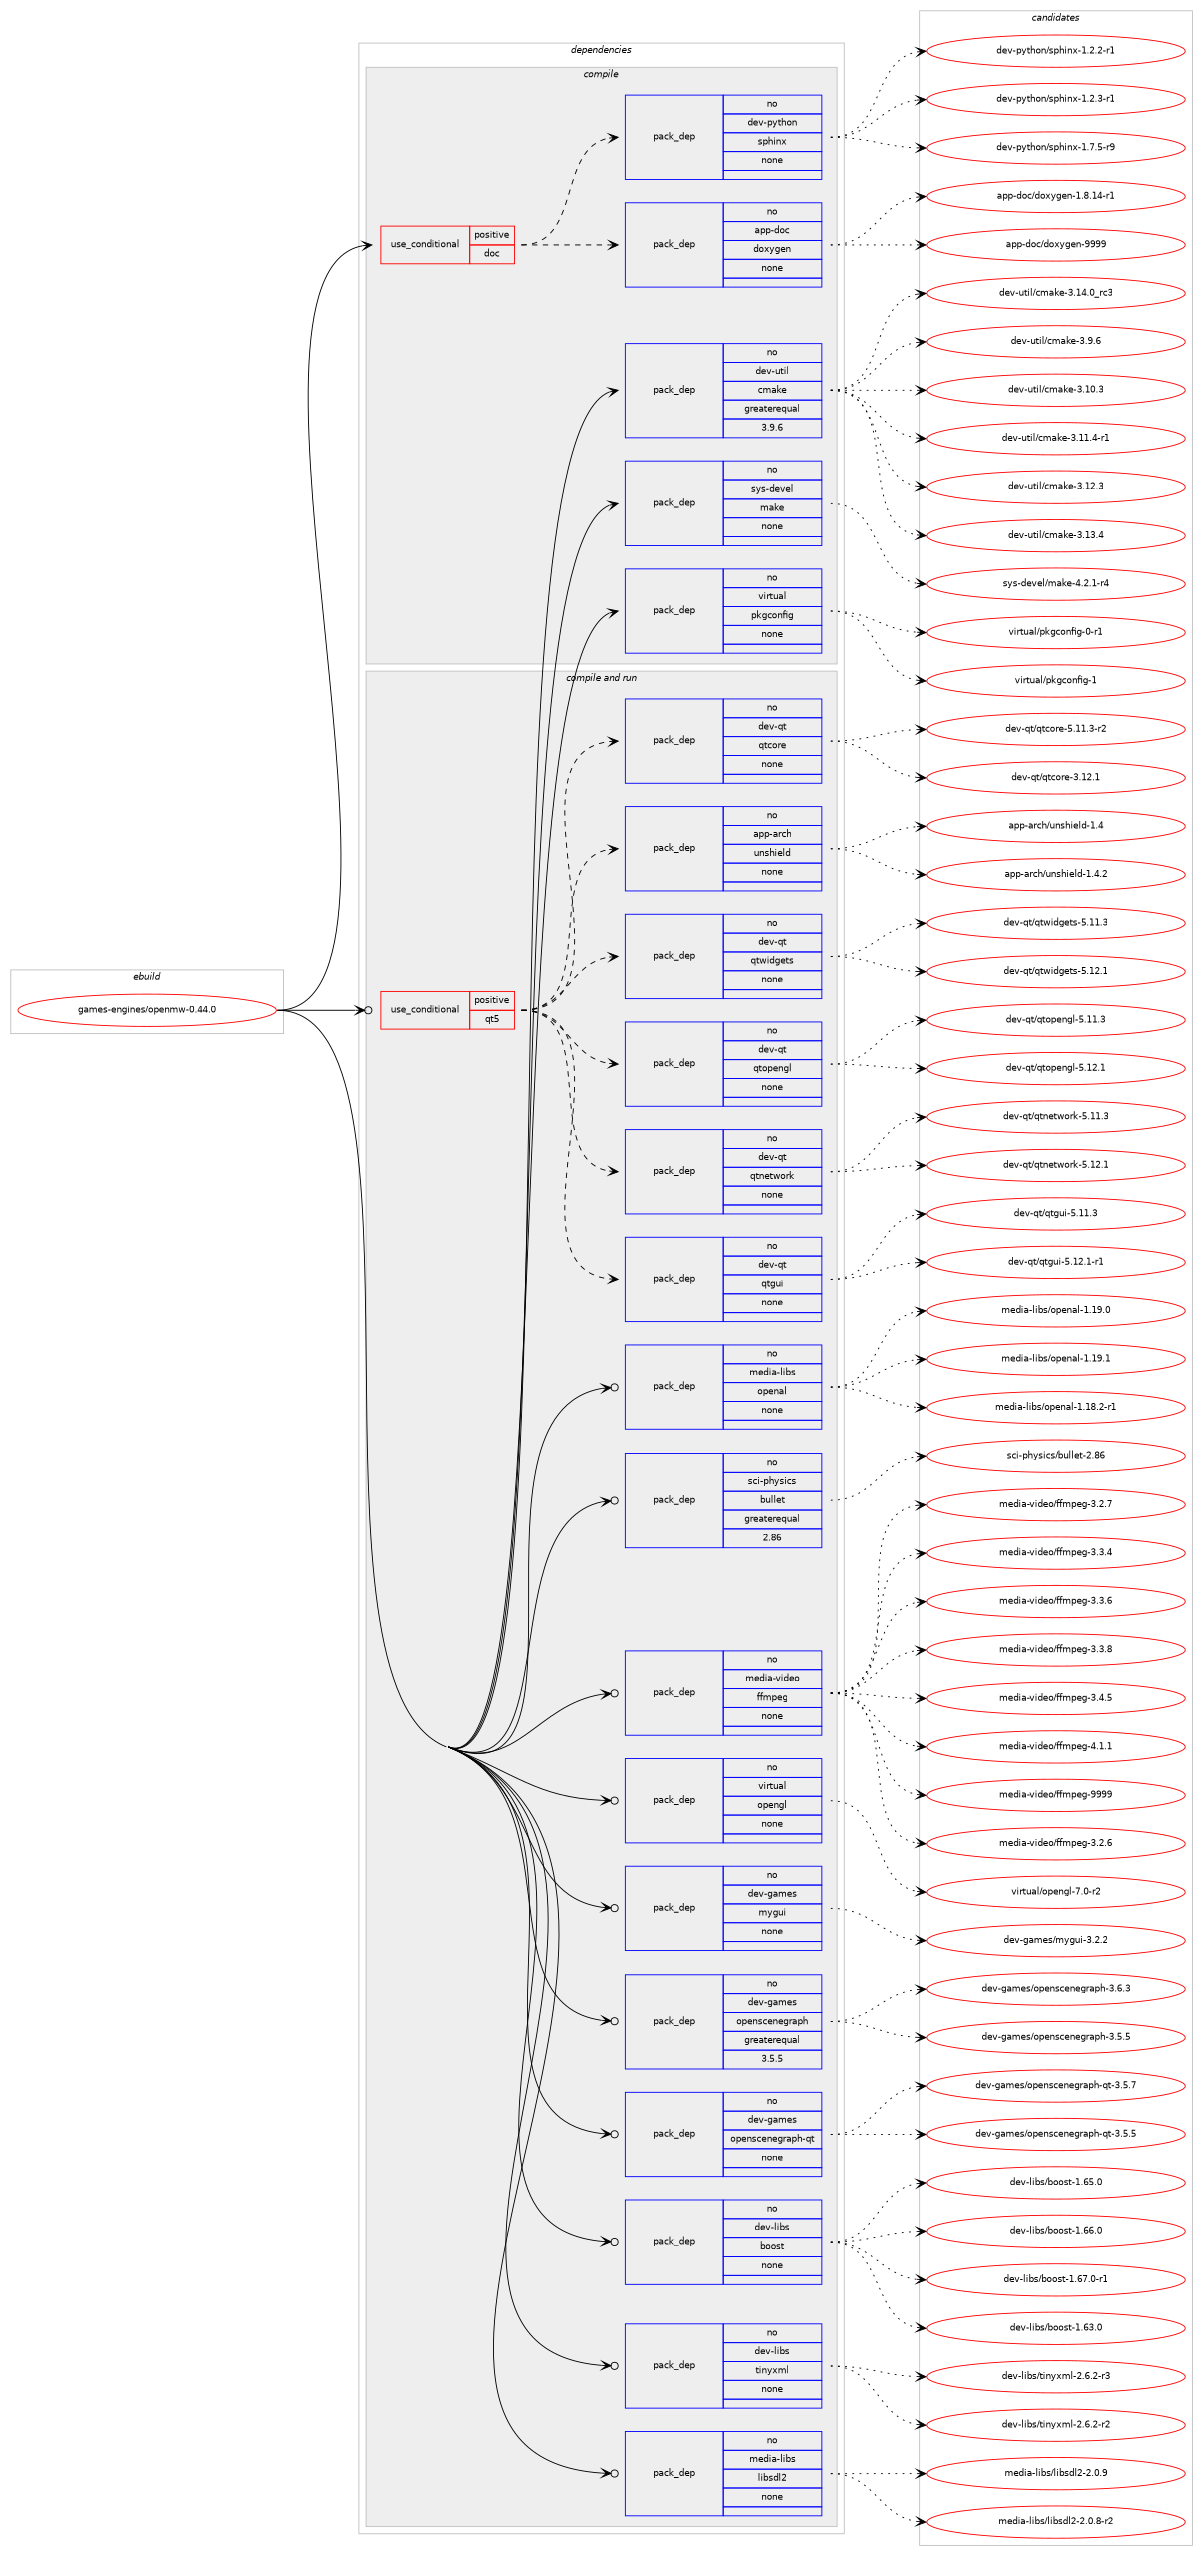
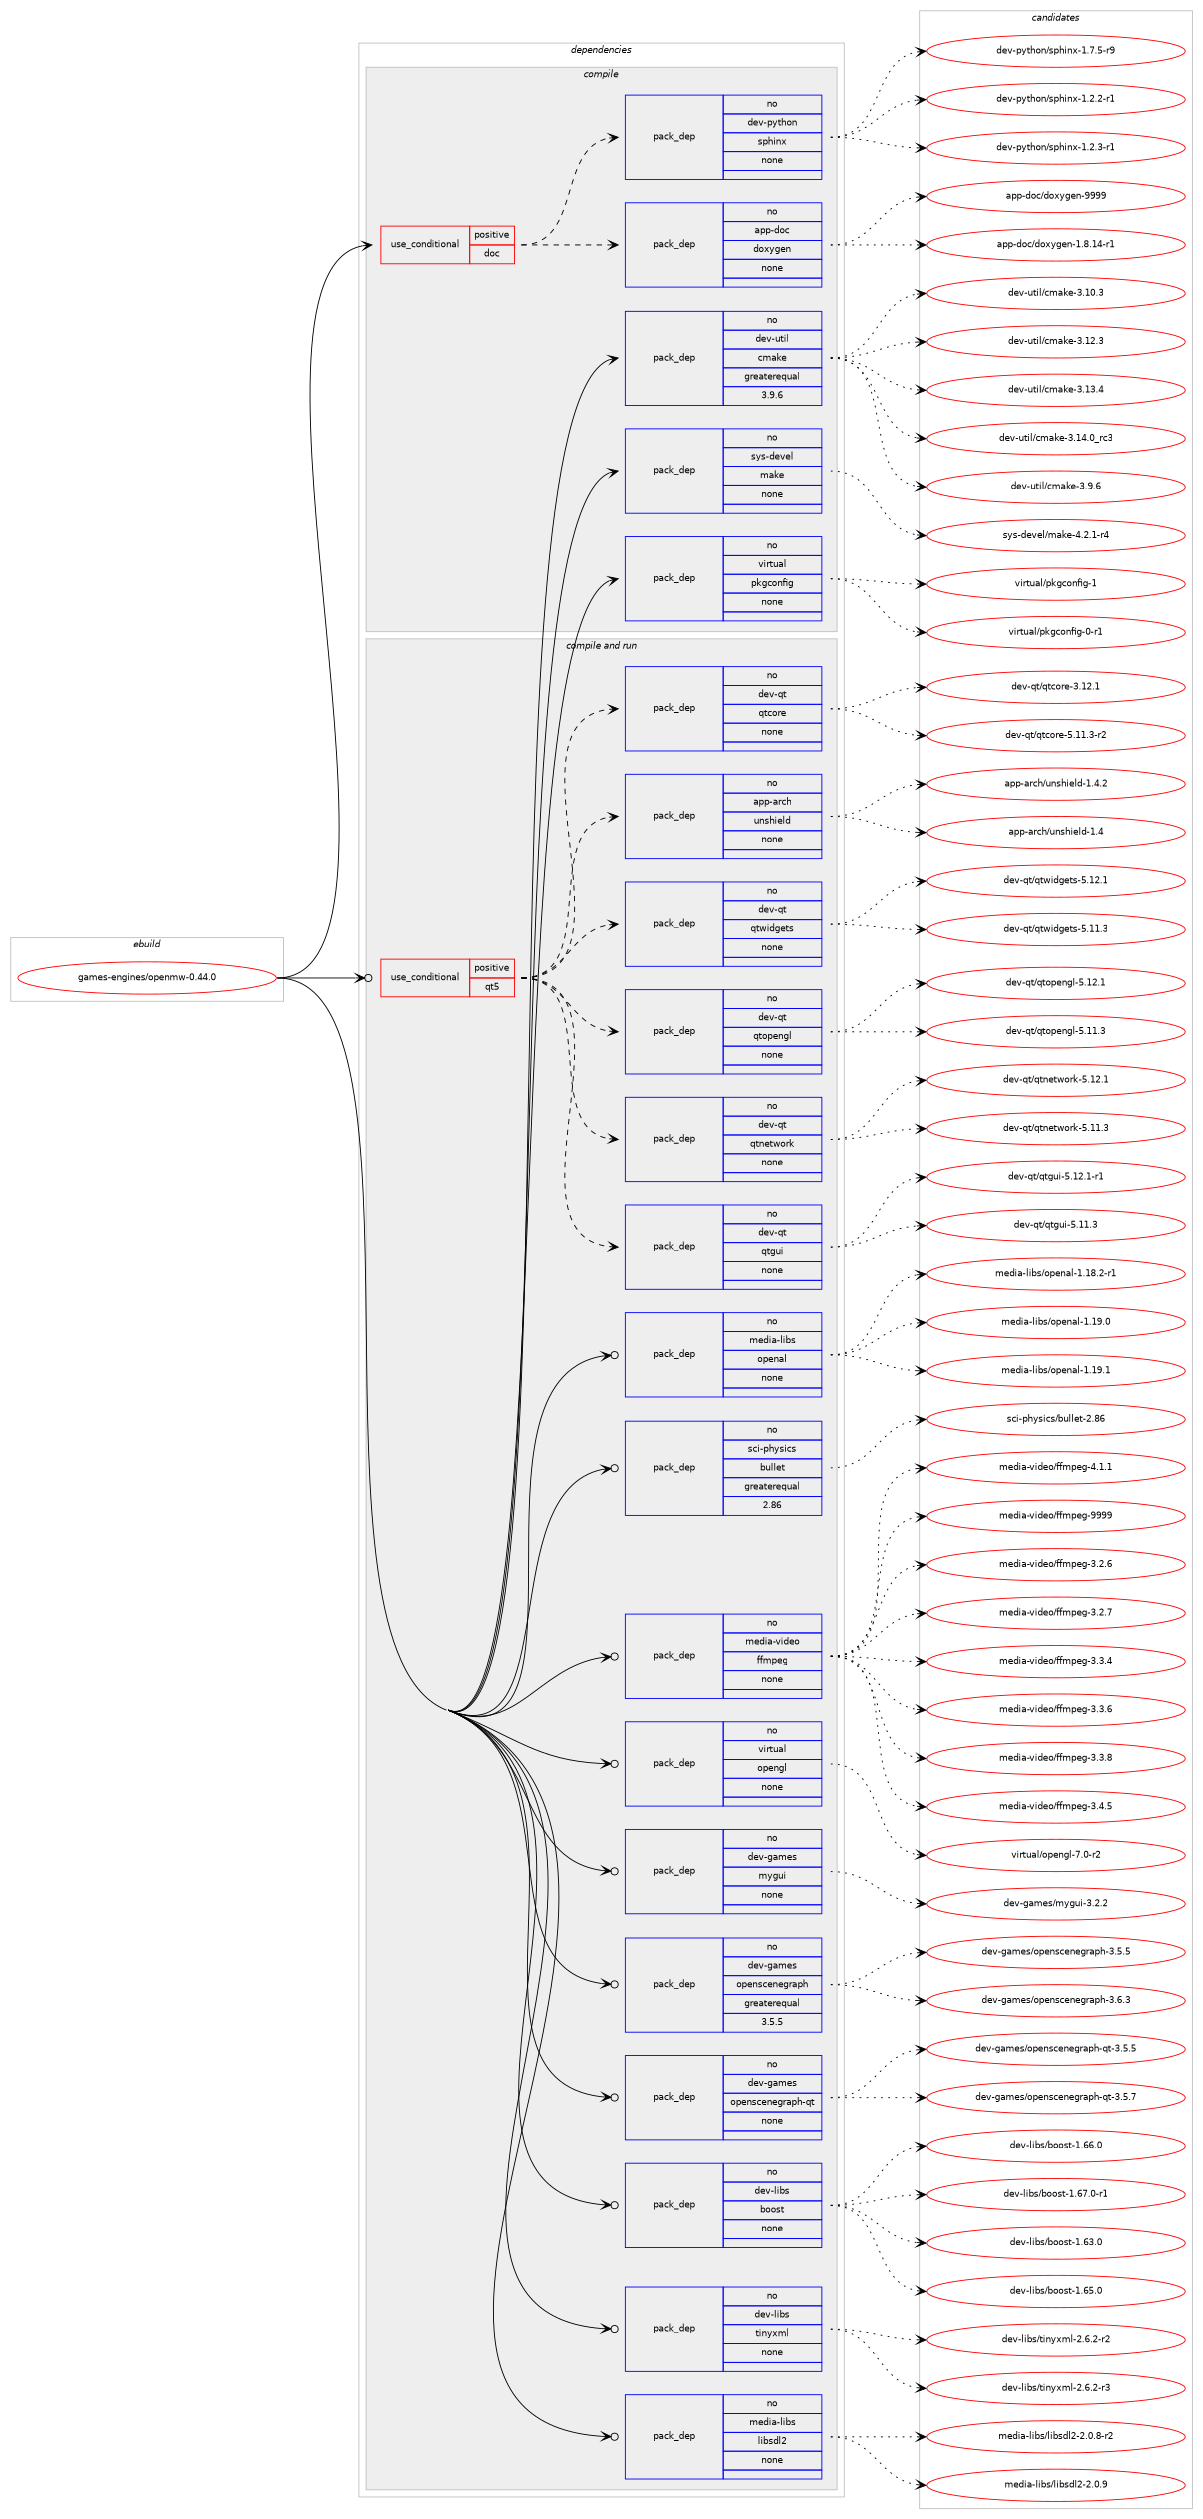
node "dev-util/cmake-3.11.4-r1": removed
